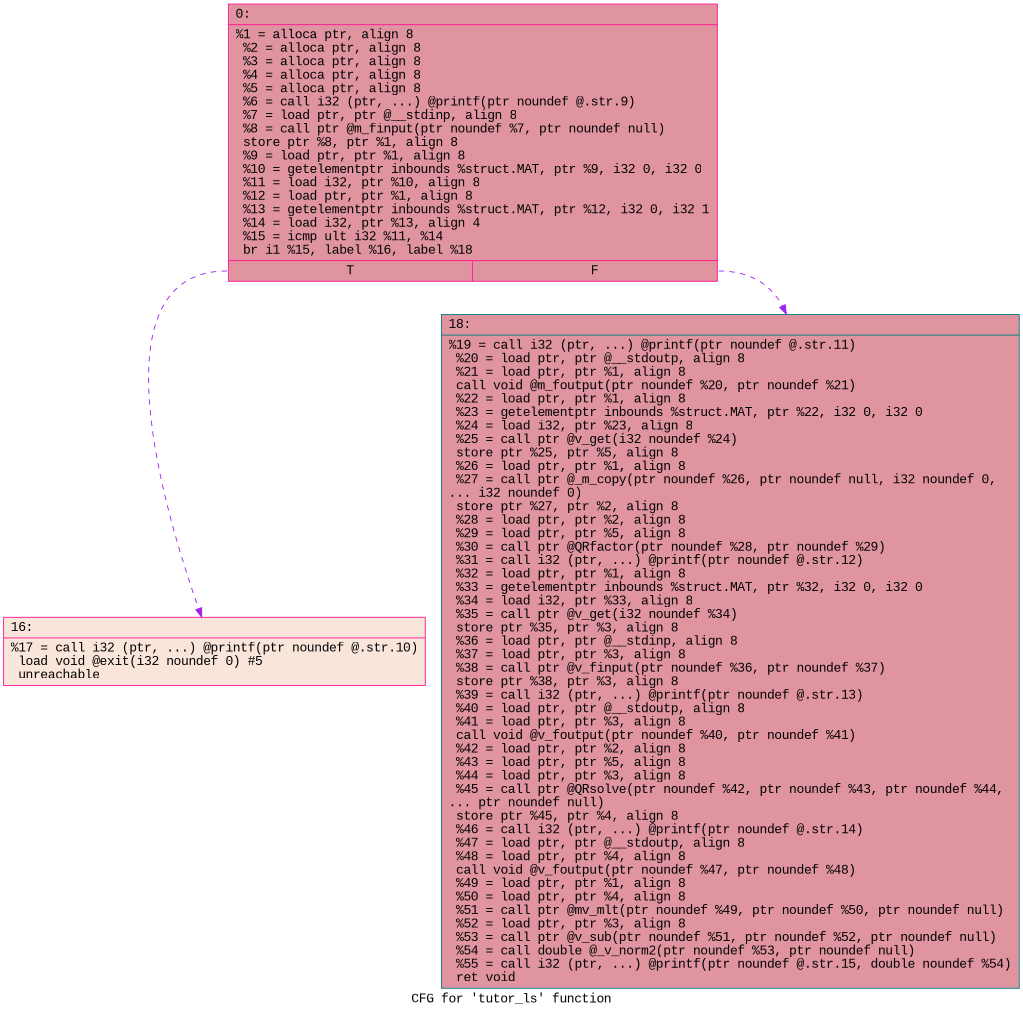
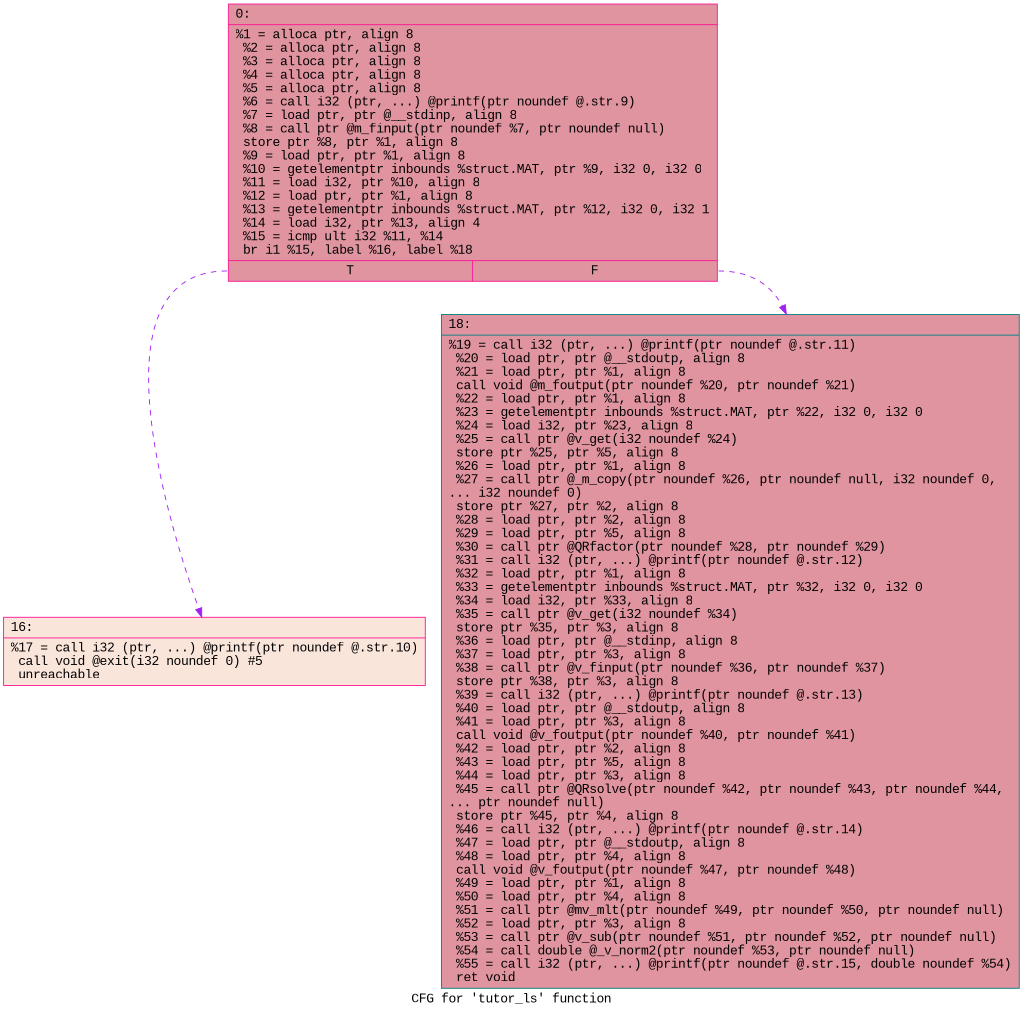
node "16:": text "load void @exit(i32 noundef 0) #5" -> "call void @exit(i32 noundef 0) #5"
